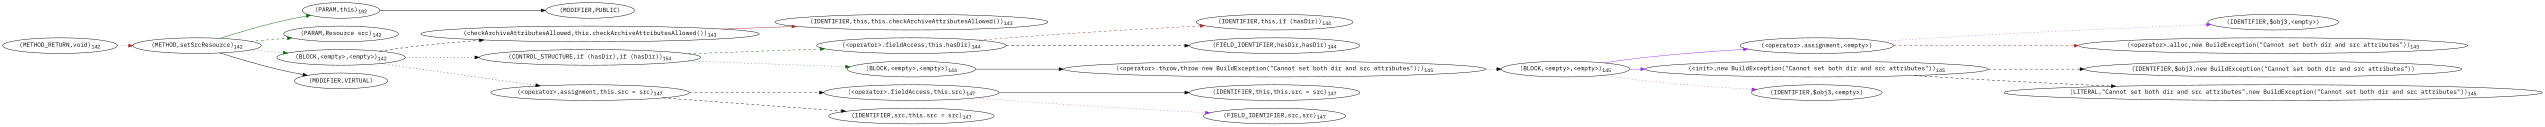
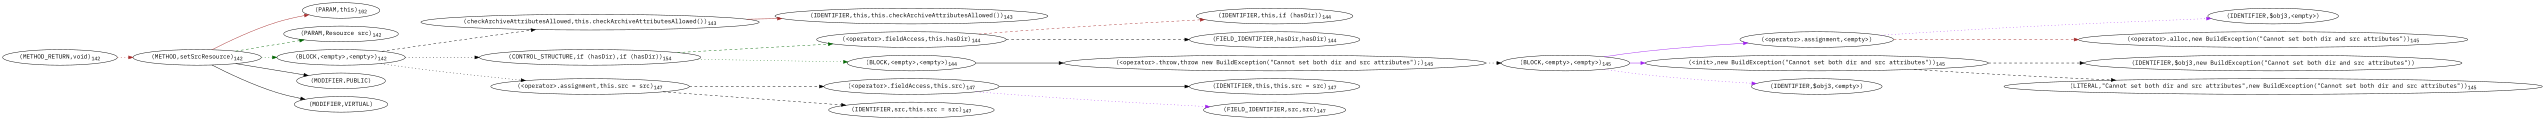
edge "(PARAM,this)" -> "(MODIFIER,PUBLIC)": now "(METHOD,setSrcResource)" -> "(MODIFIER,PUBLIC)"
edge "(METHOD,setSrcResource)" -> "(PARAM,this)": color darkgreen -> brown
